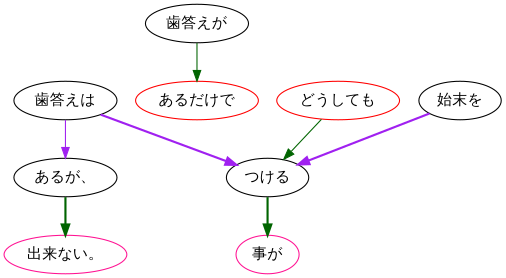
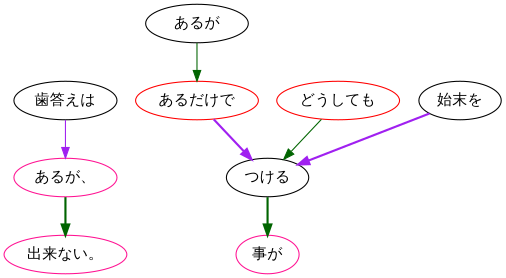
node "歯答えが": label "歯答えが" -> "あるが"
edge "歯答えは" -> "つける": now "あるだけで" -> "つける"
node "あるが、": color black -> deeppink
